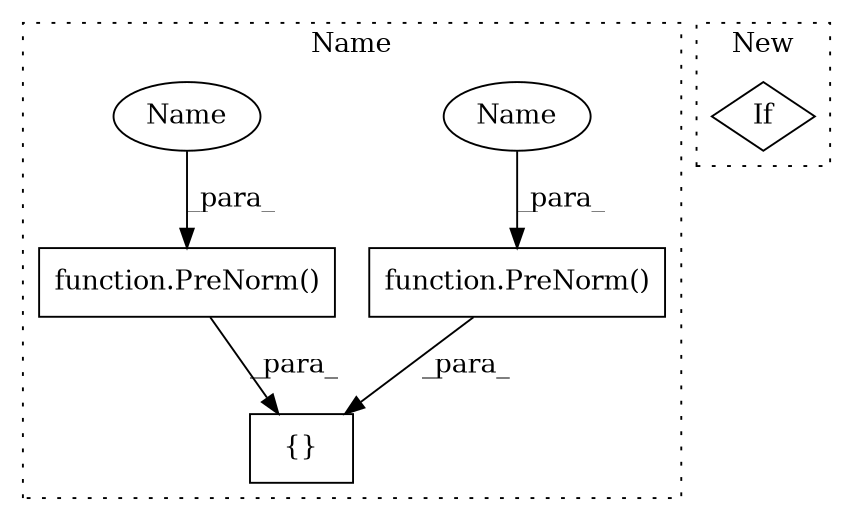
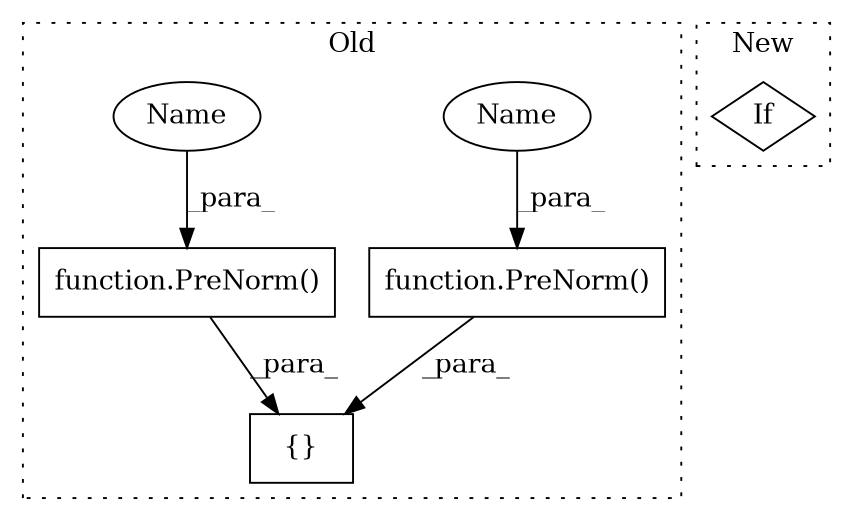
cluster "Name": label "Name" -> "Old"
